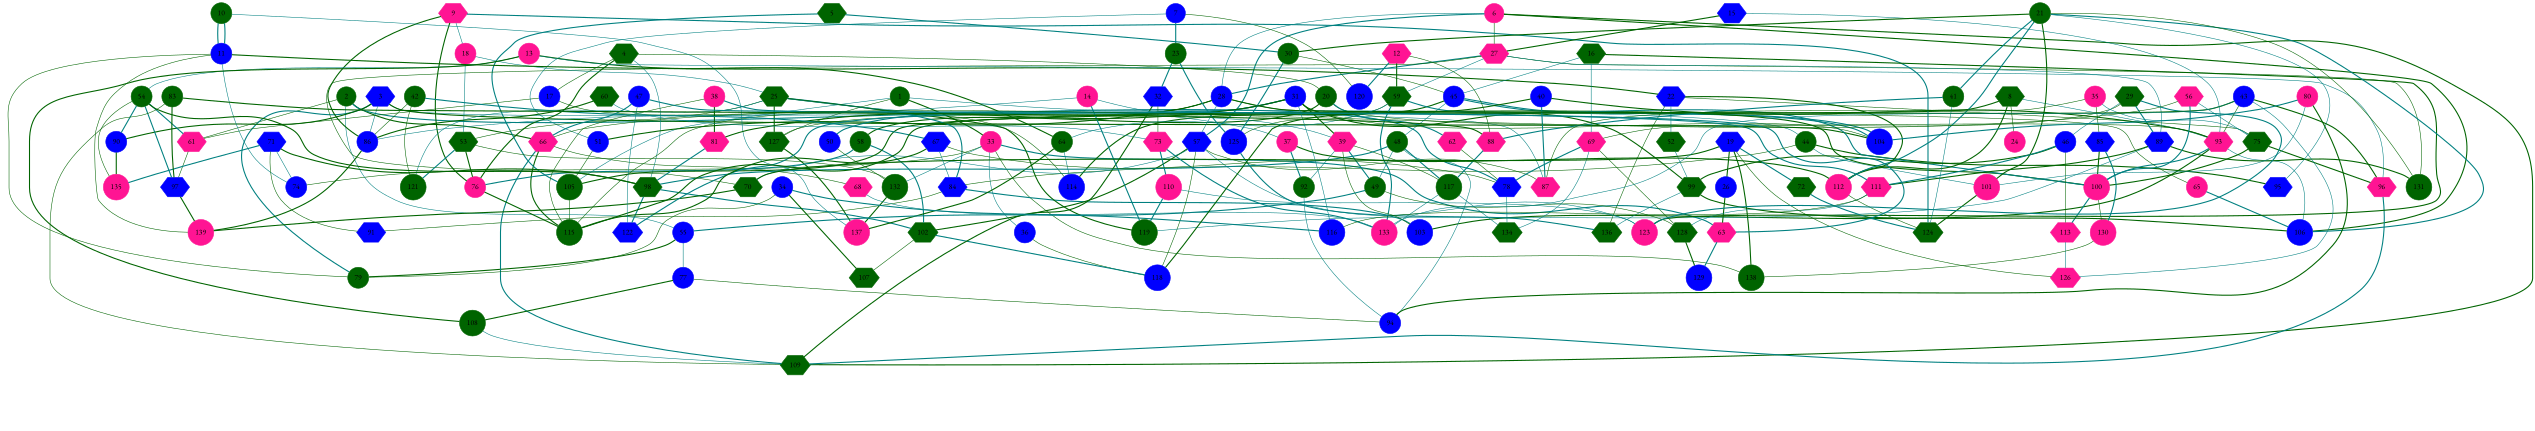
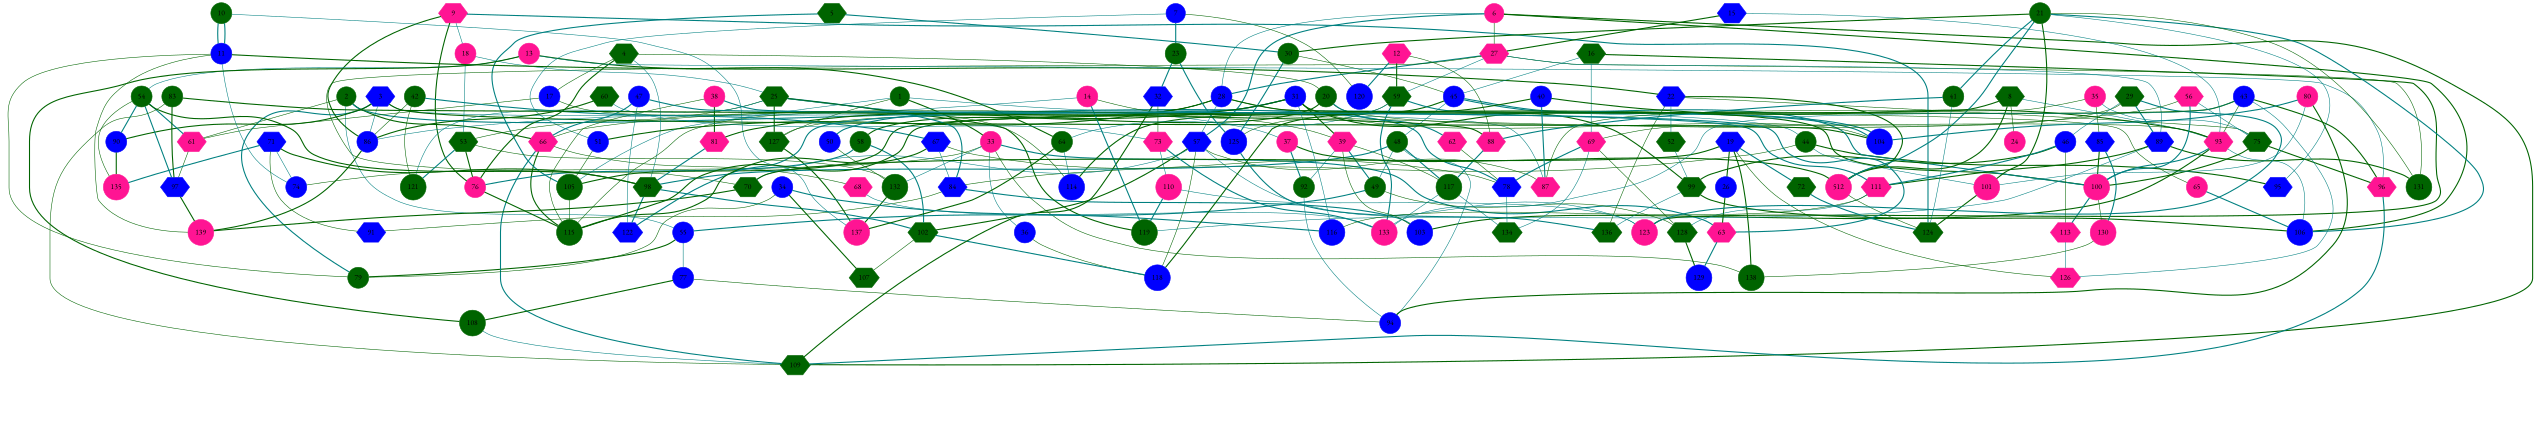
edge "14" -- "39": color teal -> darkgreen
edge "73" -- "110": style bold -> solid
node "112": label "112" -> "512"
